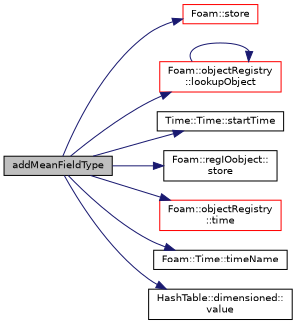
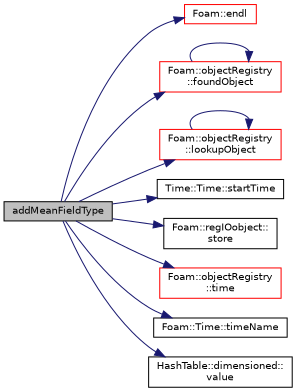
node "Foam::store": label "Foam::store" -> "Foam::endl"
node "Foam::objectRegistry ::foundObject": added
